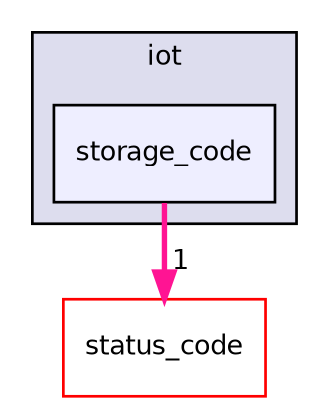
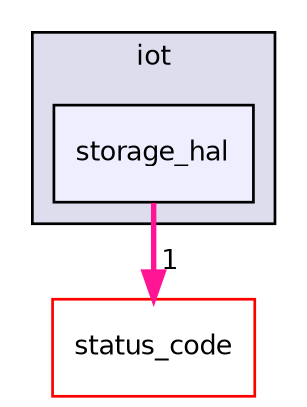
node "storage_code": label "storage_code" -> "storage_hal"
